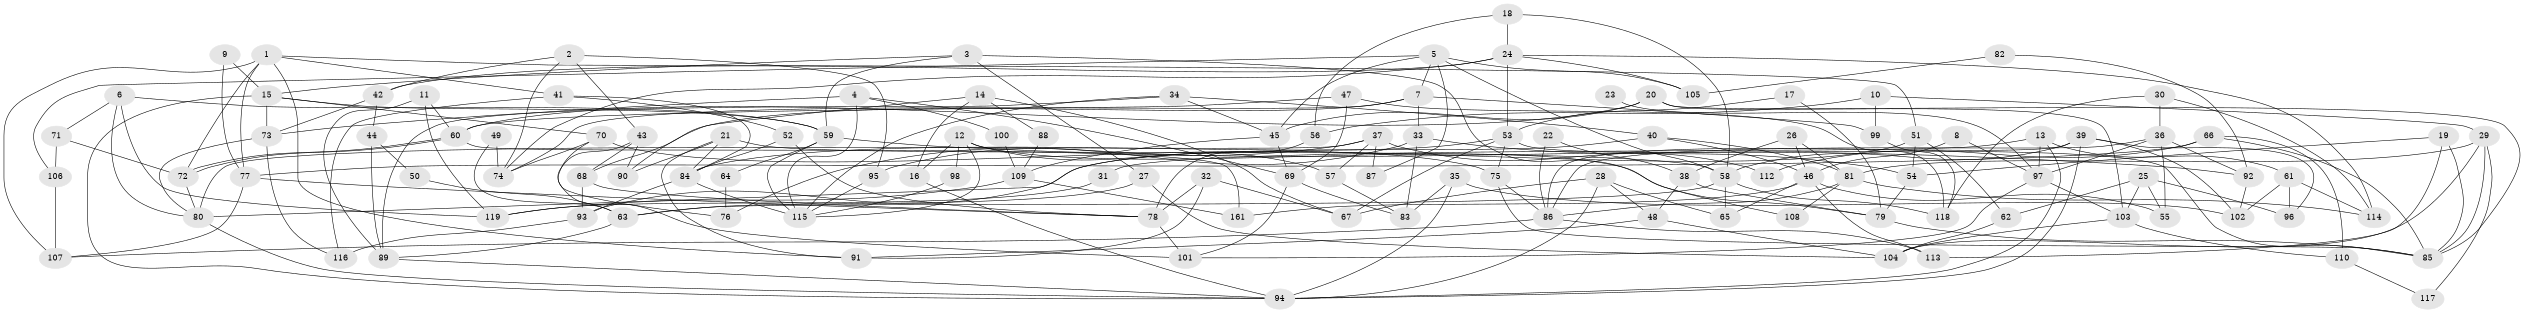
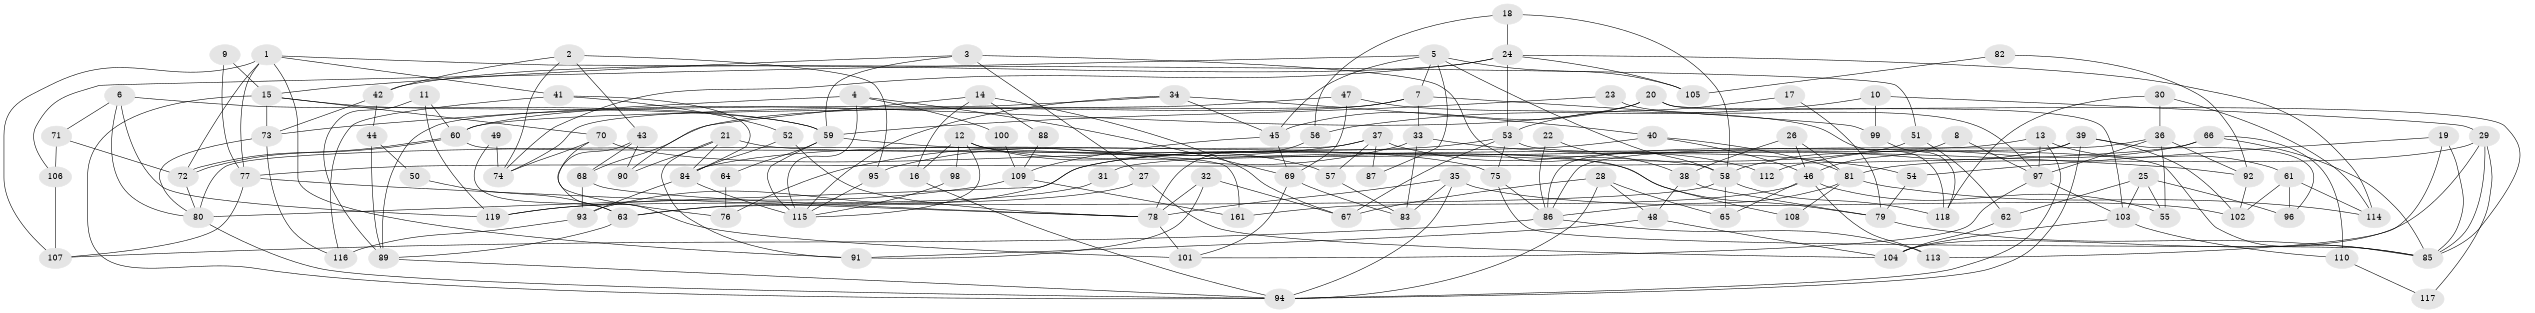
edge "23" -- "59": added
edge "51" -- "54": removed
edge "35" -- "78": added
